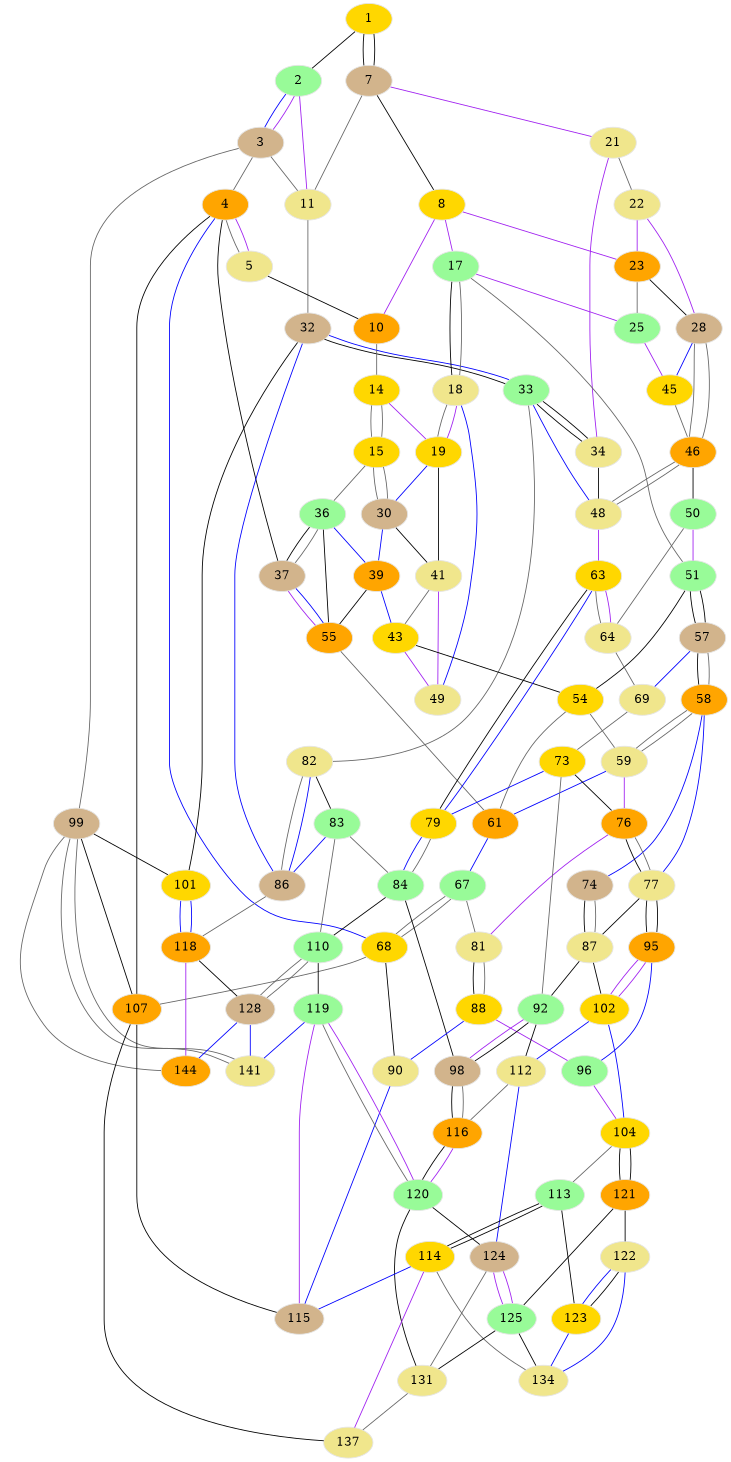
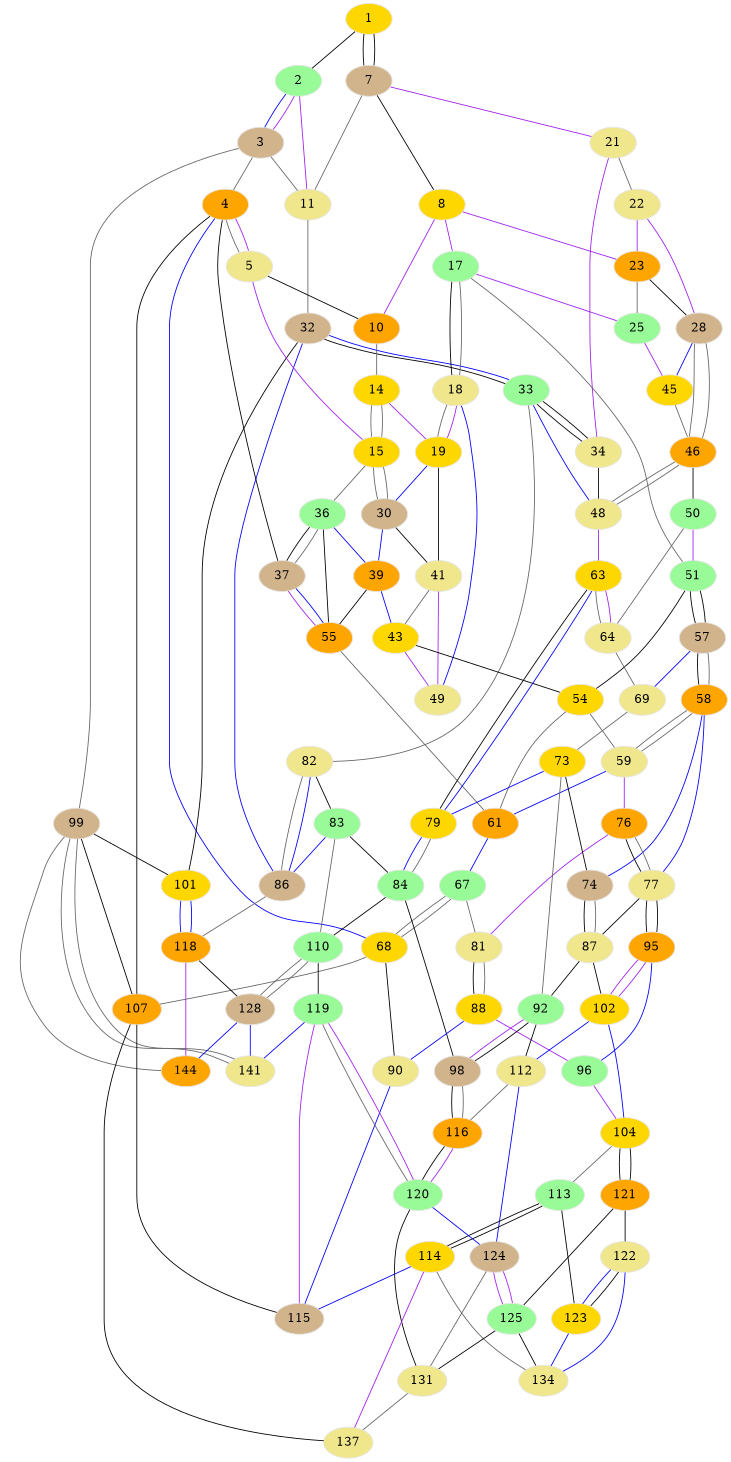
edge "5" -- "15": added
edge "73" -- "76": now "73" -- "74"
edge "83" -- "84": color gray40 -> black
edge "120" -- "124": color black -> blue
